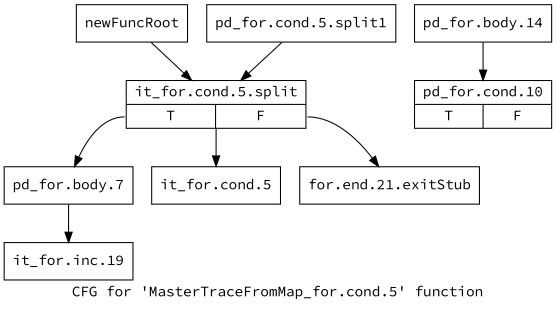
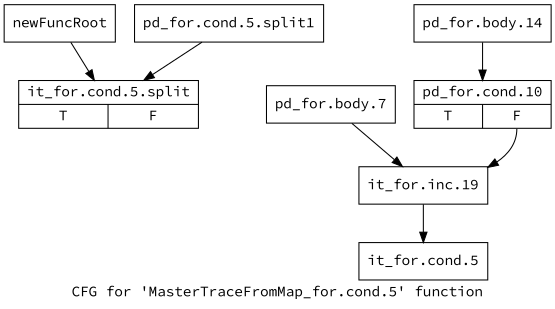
edge "it_for.cond.5.split" -> "pd_for.body.7": removed
edge "it_for.cond.5.split" -> "it_for.cond.5": now "it_for.inc.19" -> "it_for.cond.5"
edge "pd_for.cond.10" -> "it_for.inc.19": added
node "for.end.21.exitStub": removed
